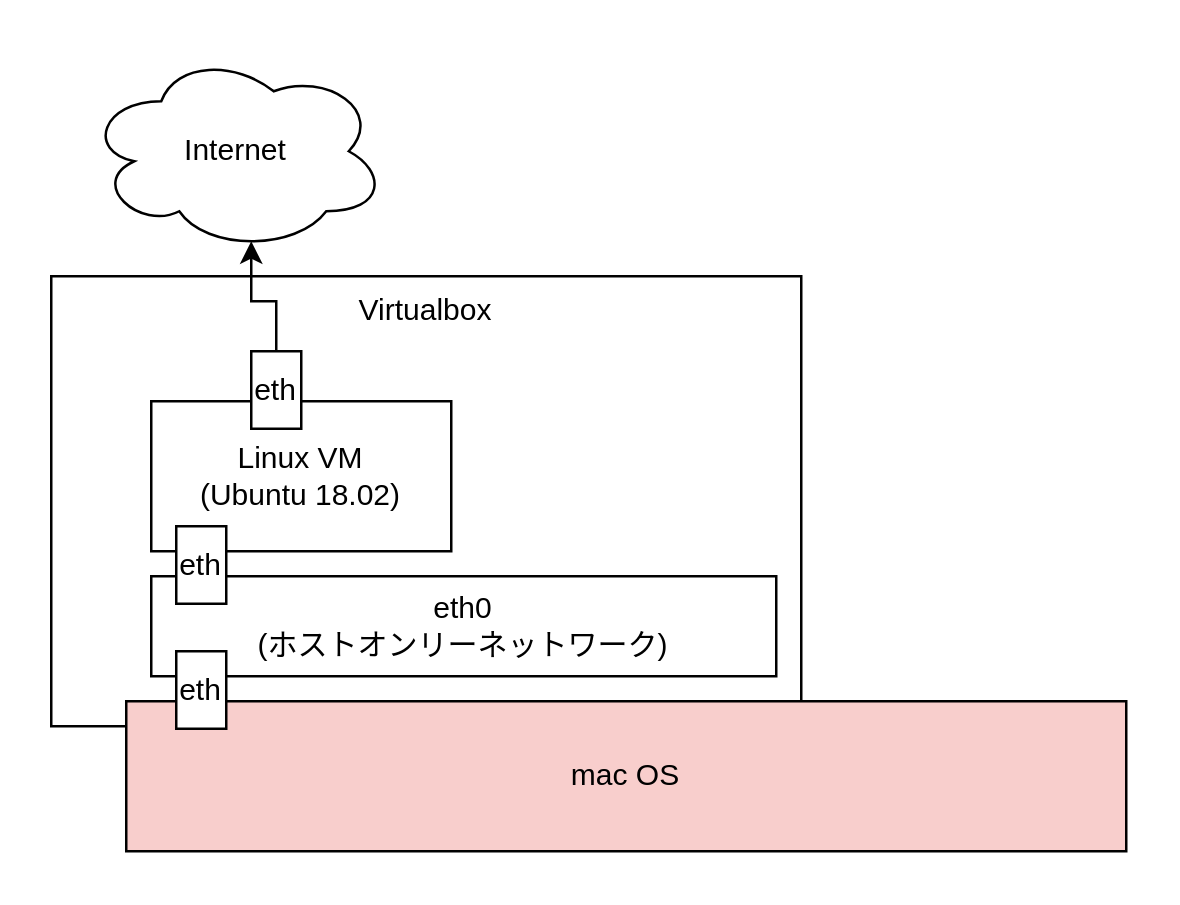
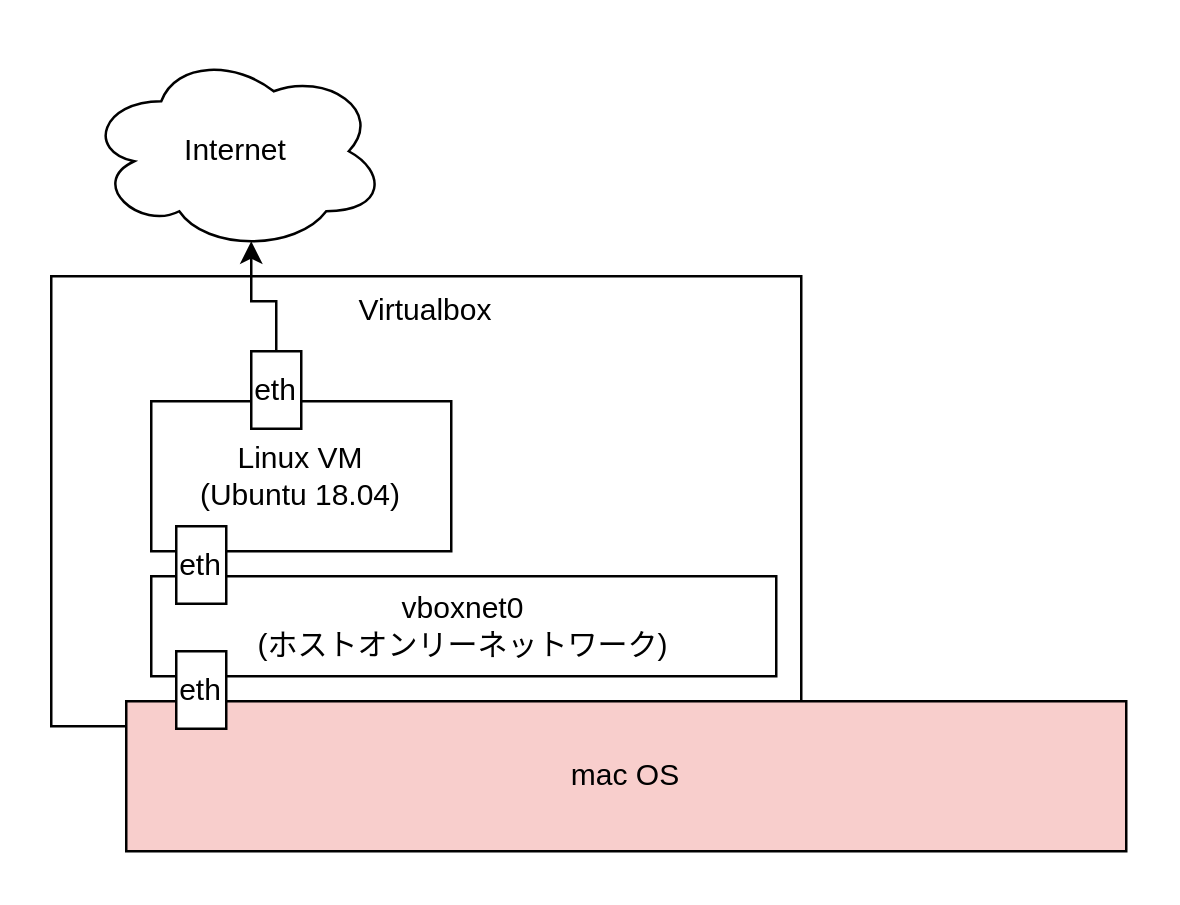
node "Linux VM (Ubuntu 18.02)": label "Linux VM (Ubuntu 18.02)" -> "Linux VM (Ubuntu 18.04)"
node "eth0 (ホストオンリーネットワーク)": label "eth0 (ホストオンリーネットワーク)" -> "vboxnet0 (ホストオンリーネットワーク)"
